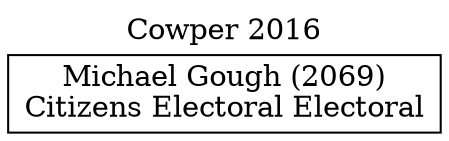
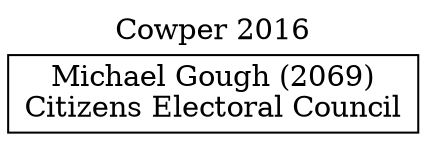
node "Michael Gough (2069) Citizens Electoral Electoral": label "Michael Gough (2069) Citizens Electoral Electoral" -> "Michael Gough (2069) Citizens Electoral Council"
